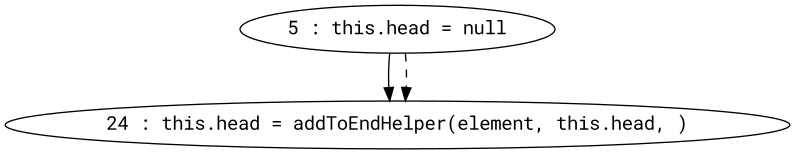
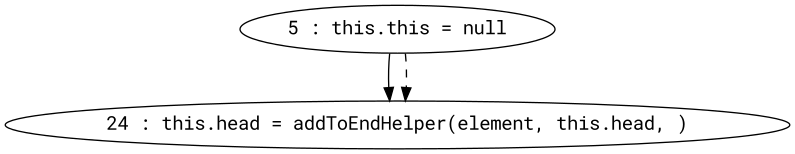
node "5 : this.head = null": label "5 : this.head = null" -> "5 : this.this = null"
